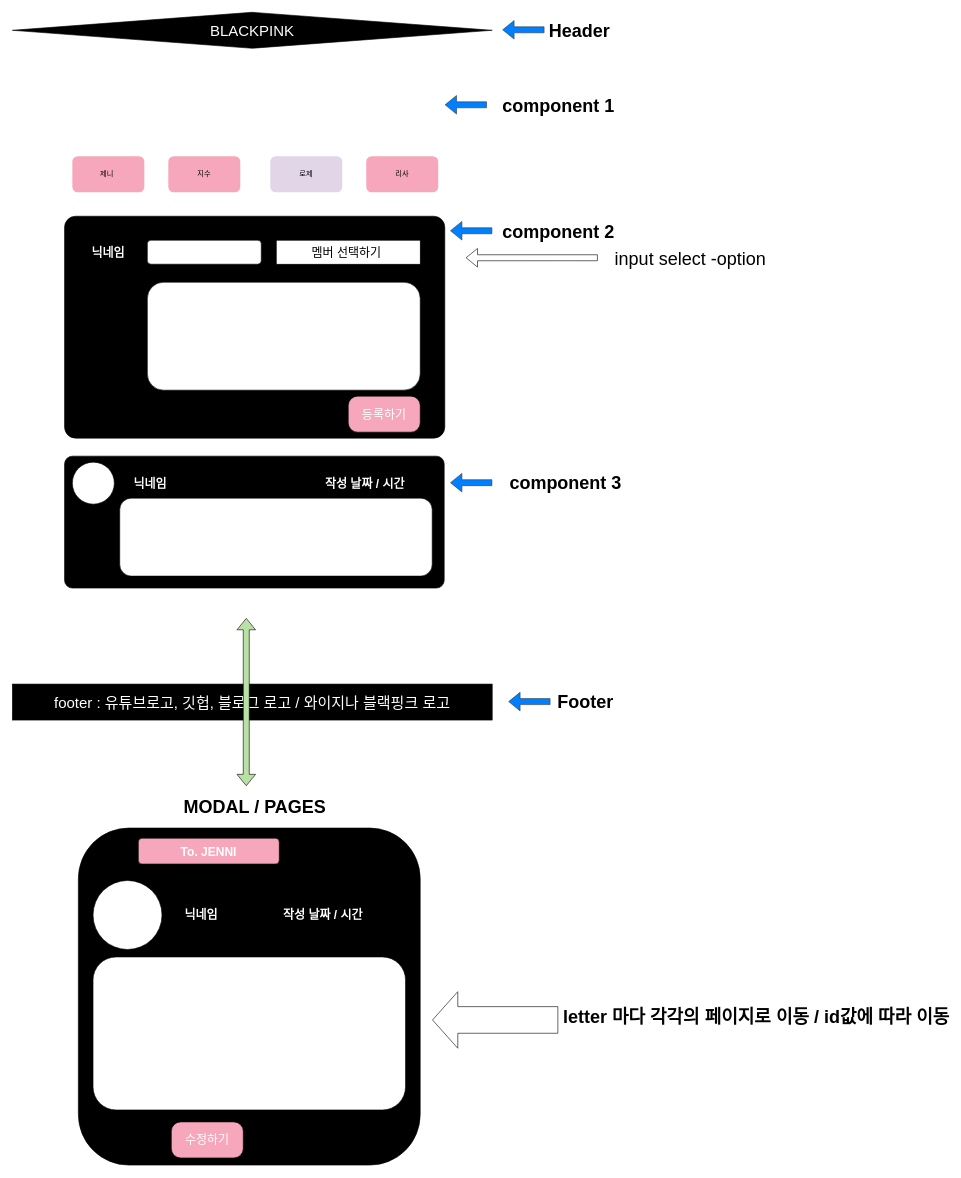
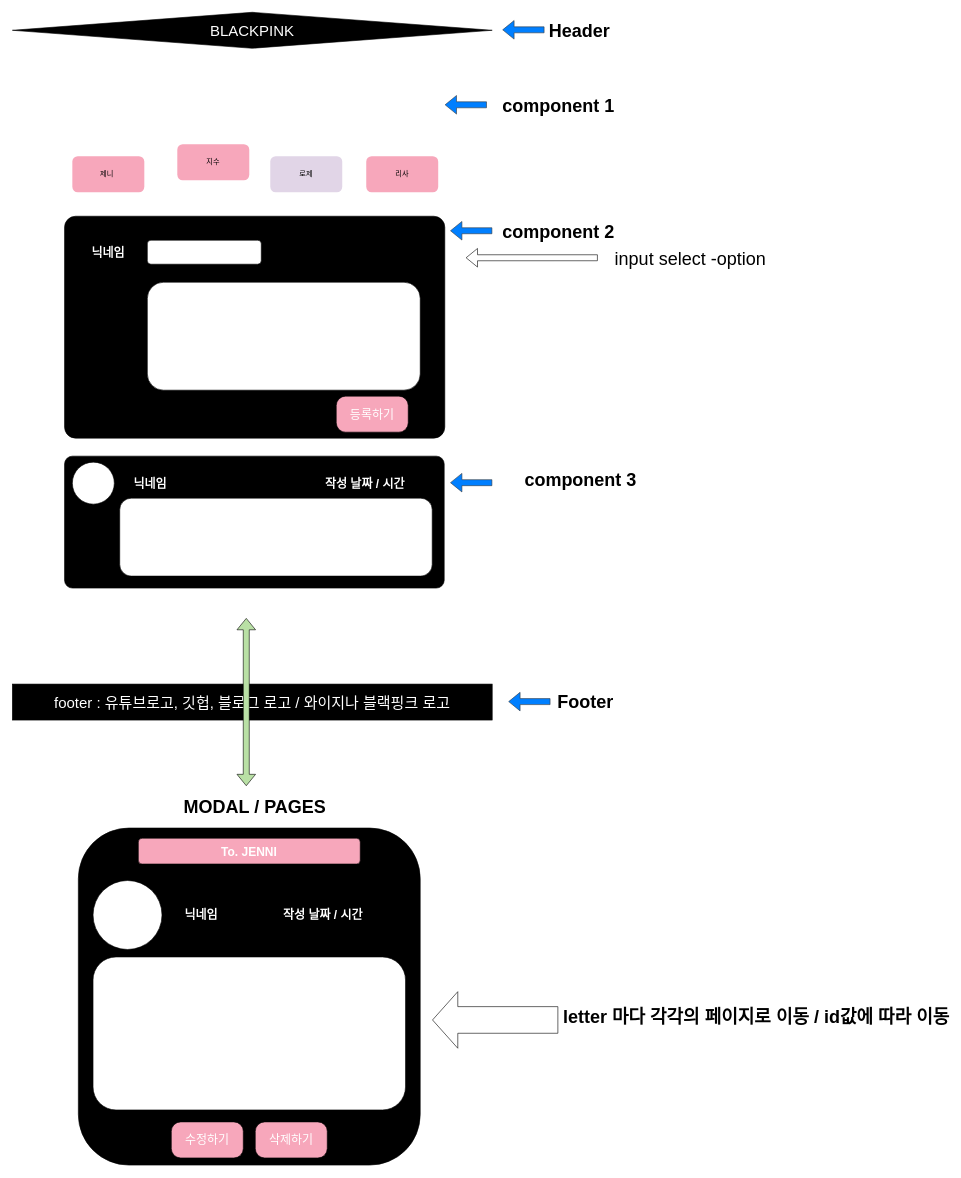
node "지수": moved (204, 174) -> (213, 162)
node "멤버 선택하기": removed
node "등록하기": moved (384, 414) -> (372, 414)
node "component 3": moved (566, 483) -> (581, 480)
node "To. JENNI": size 141x26 -> 222x26
node "삭제하기": added
